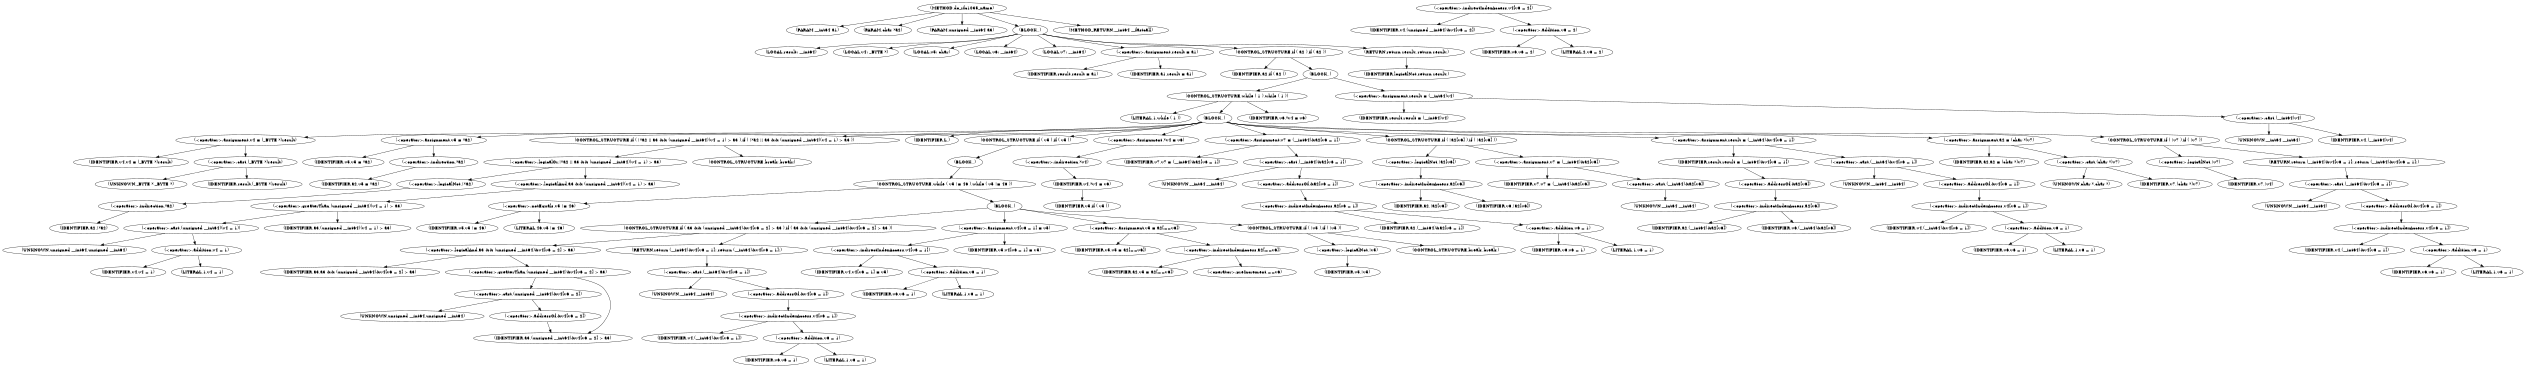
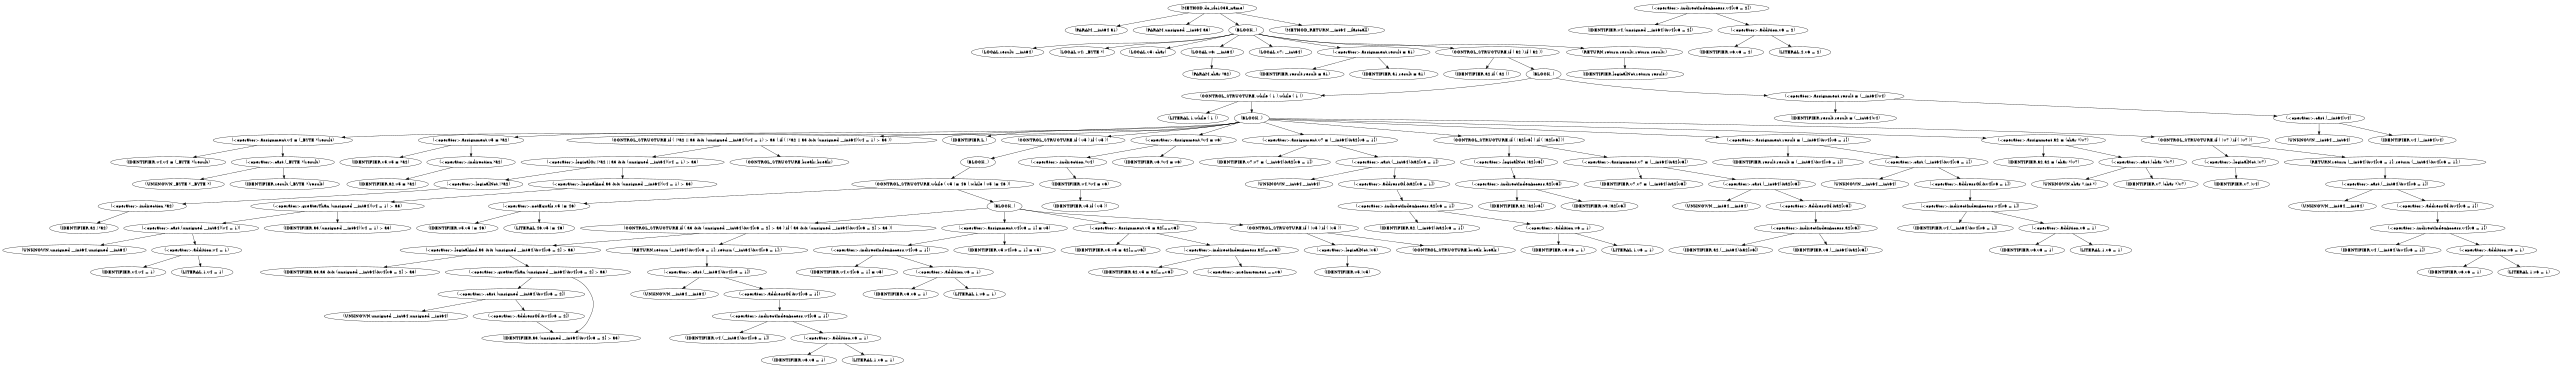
edge "(METHOD,do_rfc1035_name)" -> "(PARAM,char *a2)": now "(LOCAL,v6: __int64)" -> "(PARAM,char *a2)"
edge "(CONTROL_STRUCTURE,while ( 1 ),while ( 1 ))" -> "(IDENTIFIER,v6,*v4 = v6)": now "(<operator>.assignment,*v4 = v6)" -> "(IDENTIFIER,v6,*v4 = v6)"
edge "(IDENTIFIER,result,result = (__int64)&v4[v6 + 1])" -> "(<operator>.addressOf,&a2[v6])": now "(<operator>.cast,(__int64)&a2[v6])" -> "(<operator>.addressOf,&a2[v6])"
node "(UNKNOWN,char *,char *)": label "(UNKNOWN,char *,char *)" -> "(UNKNOWN,char *,int *)"
